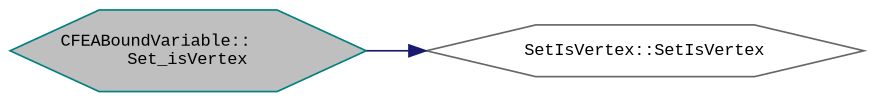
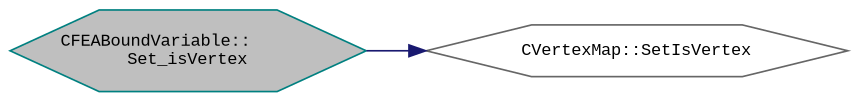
node "SetIsVertex::SetIsVertex": label "SetIsVertex::SetIsVertex" -> "CVertexMap::SetIsVertex"
